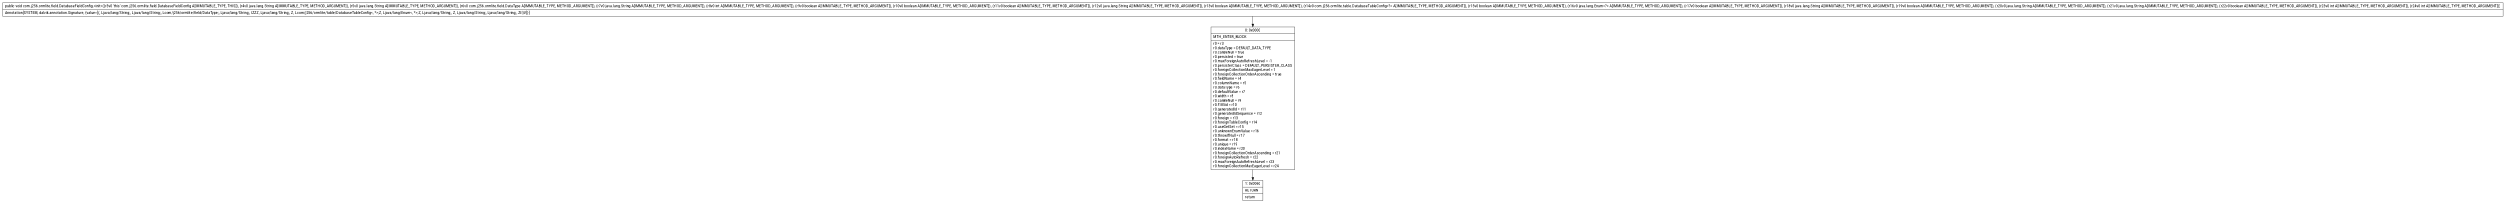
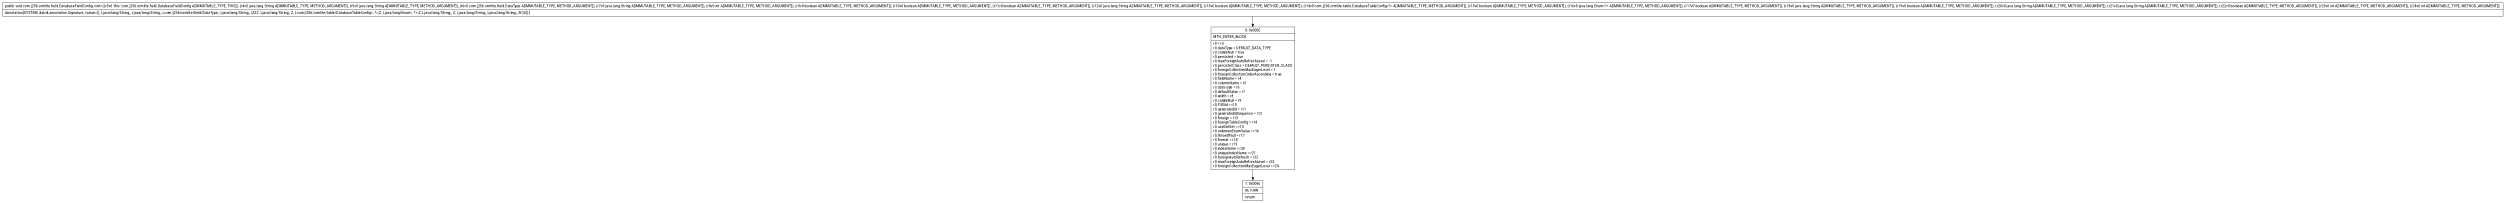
node "0: 0x0000": text "r0.foreignCollectionOrderAscending = r21" -> "r0.uniqueIndexName = r21"
